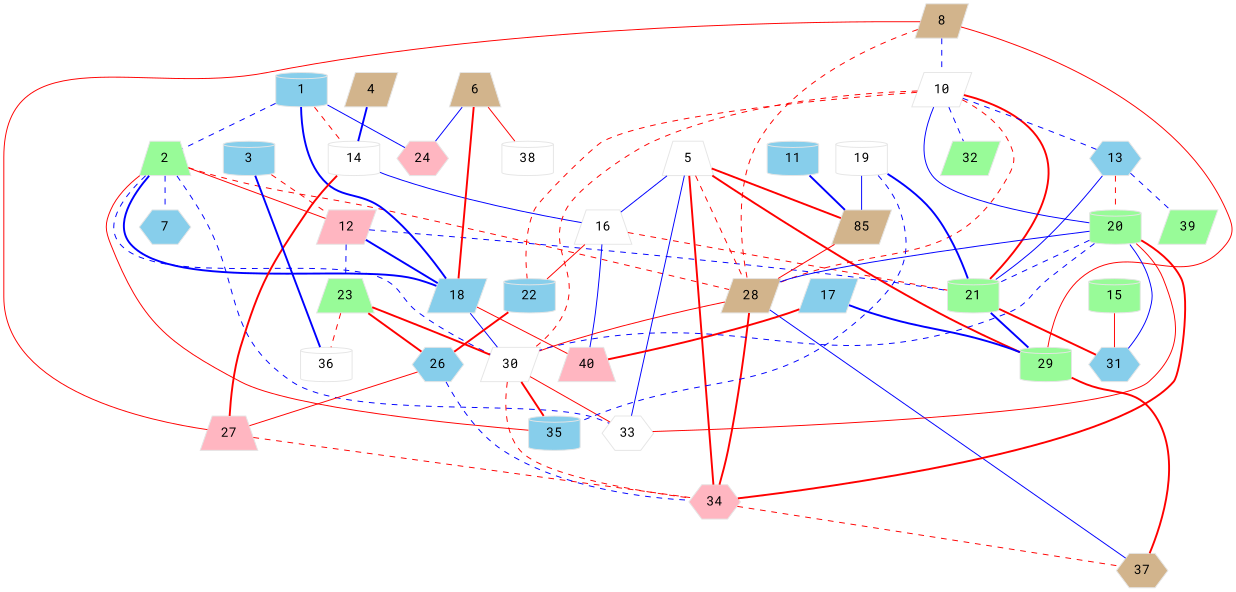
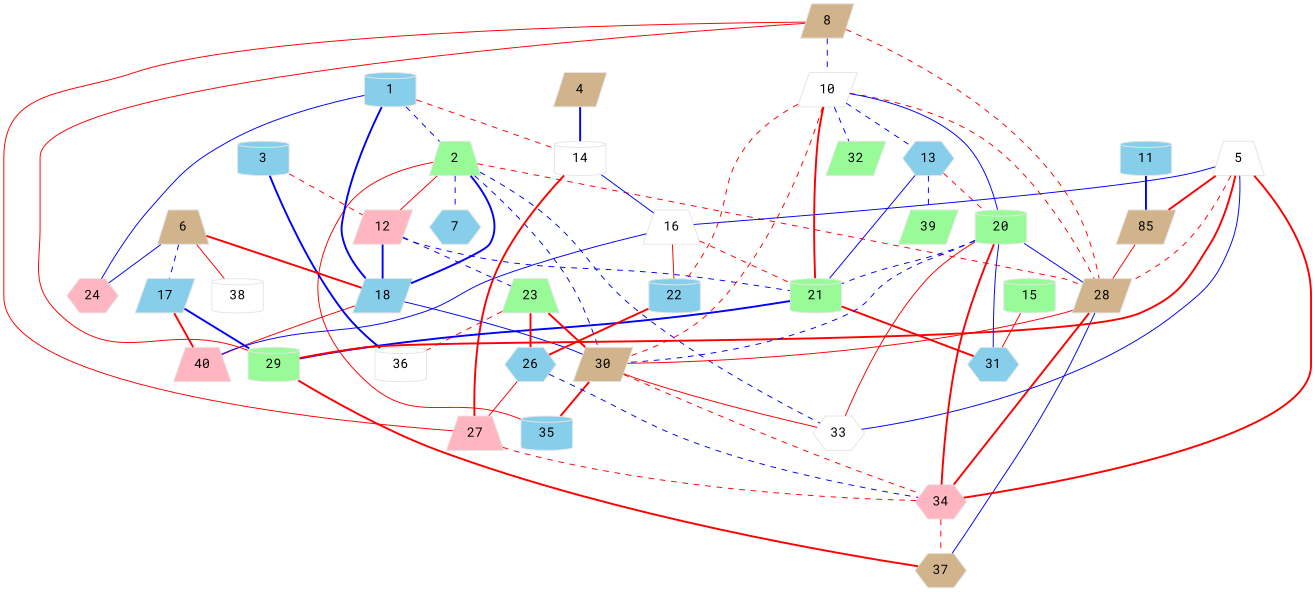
node "19": removed
edge "6" -- "17": added
node "30": fillcolor white -> tan
